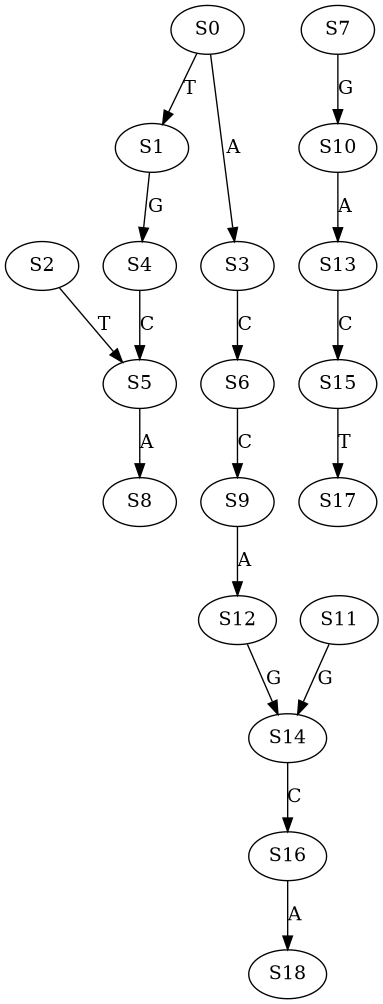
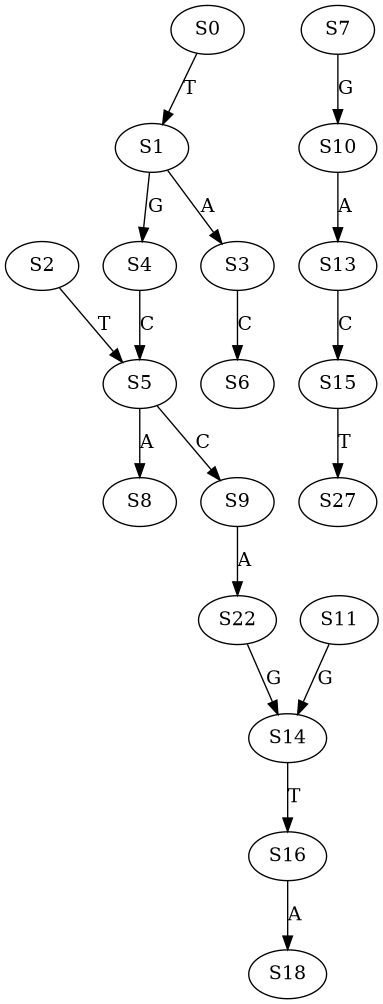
edge "S0" -> "S3": now "S1" -> "S3"
edge "S6" -> "S9": now "S5" -> "S9"
node "S17": label "S17" -> "S27"
node "S12": label "S12" -> "S22"
edge "S14" -> "S16": label "C" -> "T"
